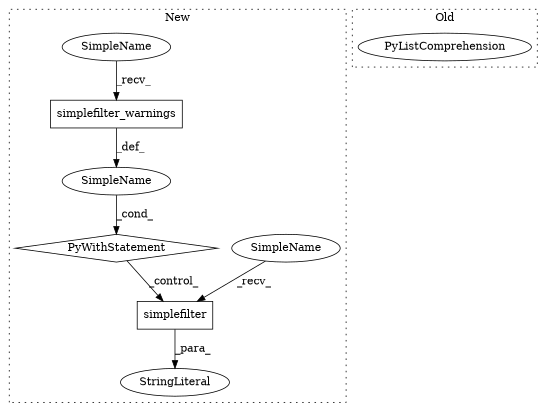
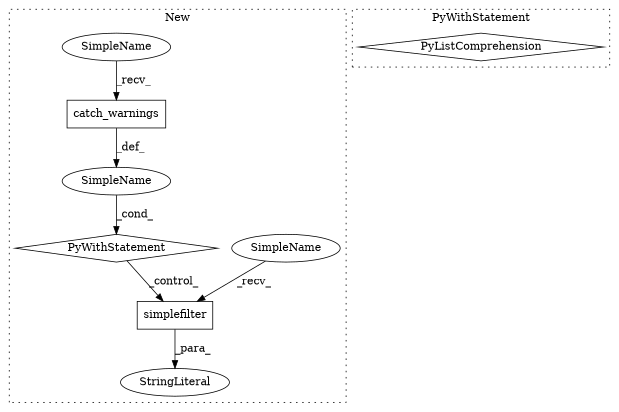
cluster "Old": label "Old" -> "PyWithStatement"
node "PyListComprehension": shape ellipse -> diamond
node "simplefilter_warnings": label "simplefilter_warnings" -> "catch_warnings"
